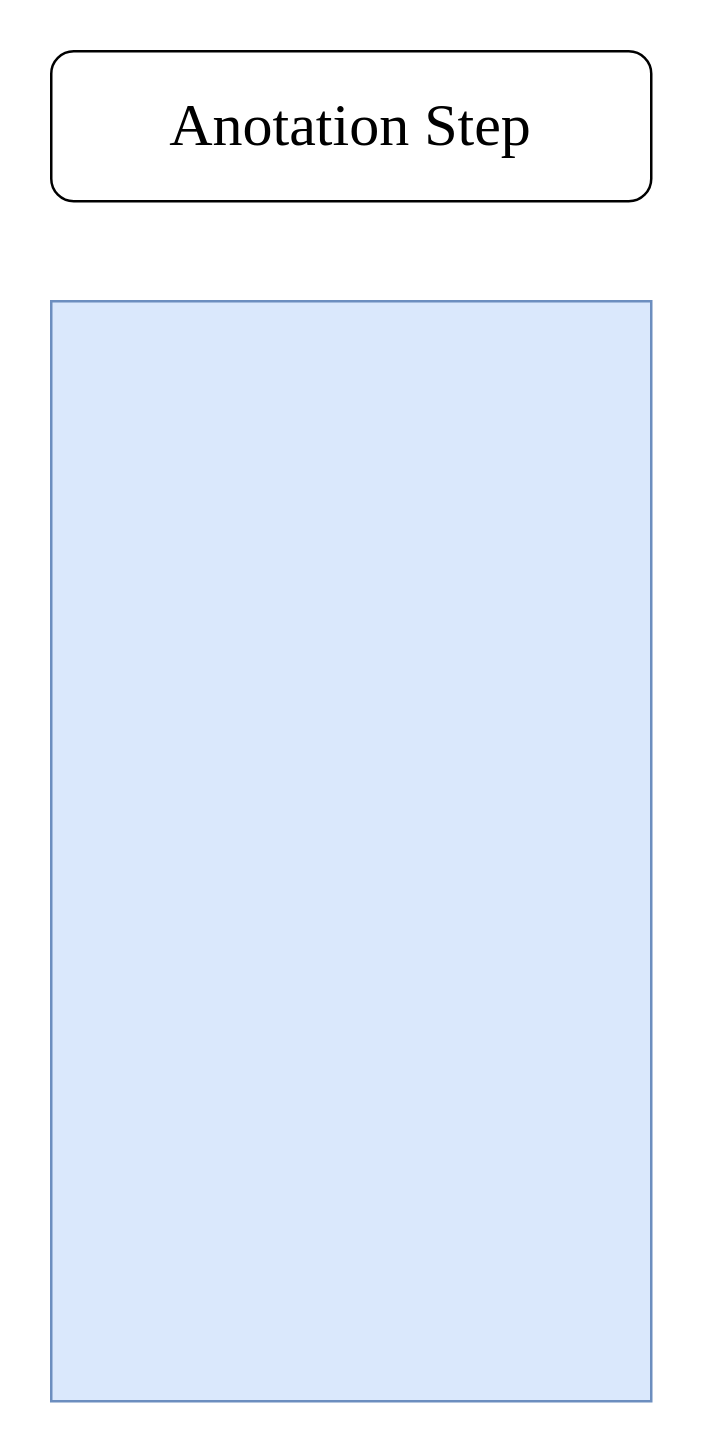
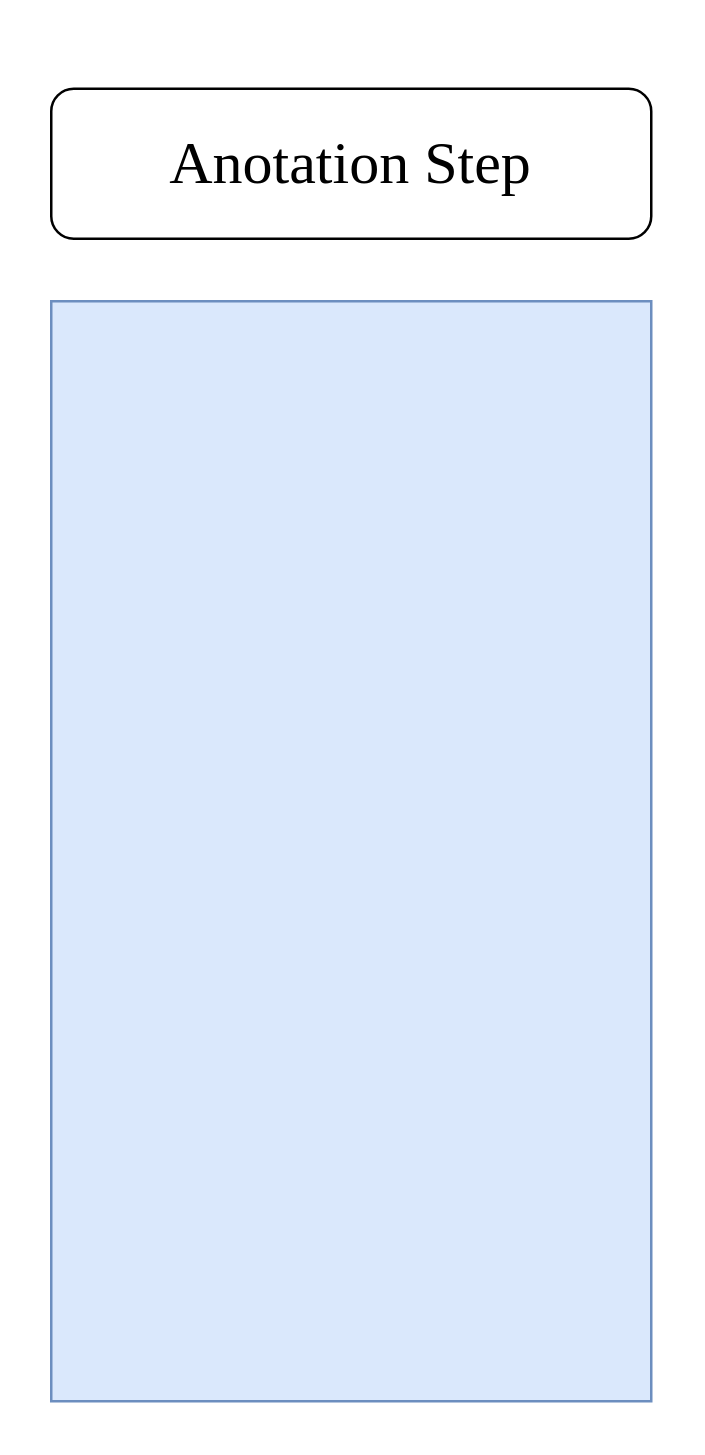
node "Anotation Step": moved (351, 126) -> (351, 164)
